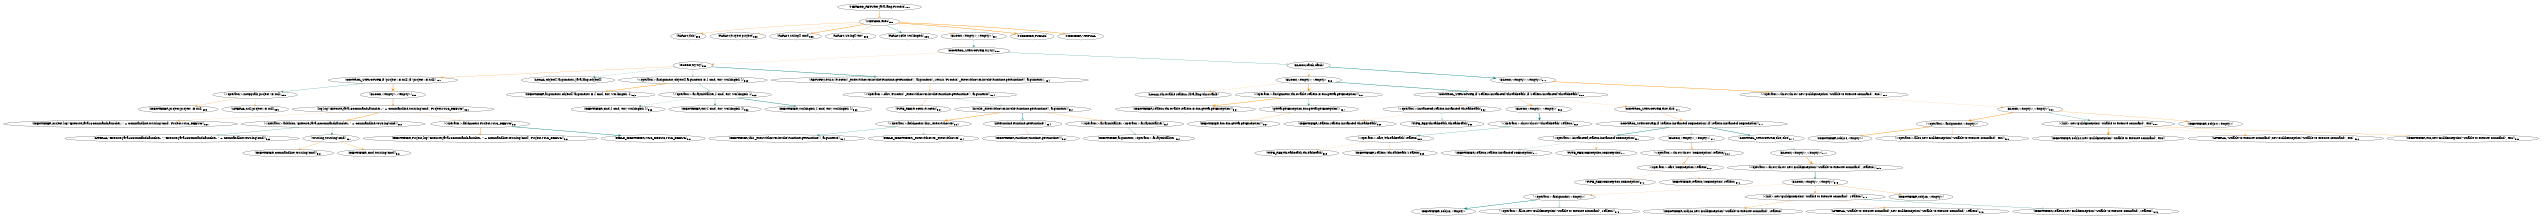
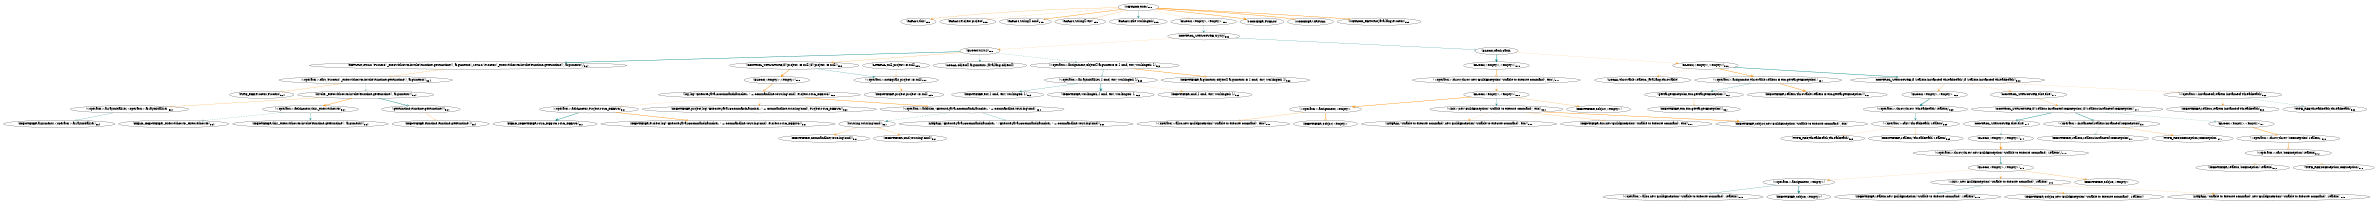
edge "(METHOD_RETURN,java.lang.Process)" -> "(METHOD,exec)": reversed
edge "(<operator>.notEquals,project != null)" -> "(LITERAL,null,project != null)": reversed
edge "(<operator>.arrayInitializer,{ cmd, env, workingDir })" -> "(IDENTIFIER,cmd,{ cmd, env, workingDir })": color teal -> darkorange
edge "(<operator>.arrayInitializer,{ cmd, env, workingDir })" -> "(IDENTIFIER,workingDir,{ cmd, env, workingDir })": arrowhead odot -> vee
